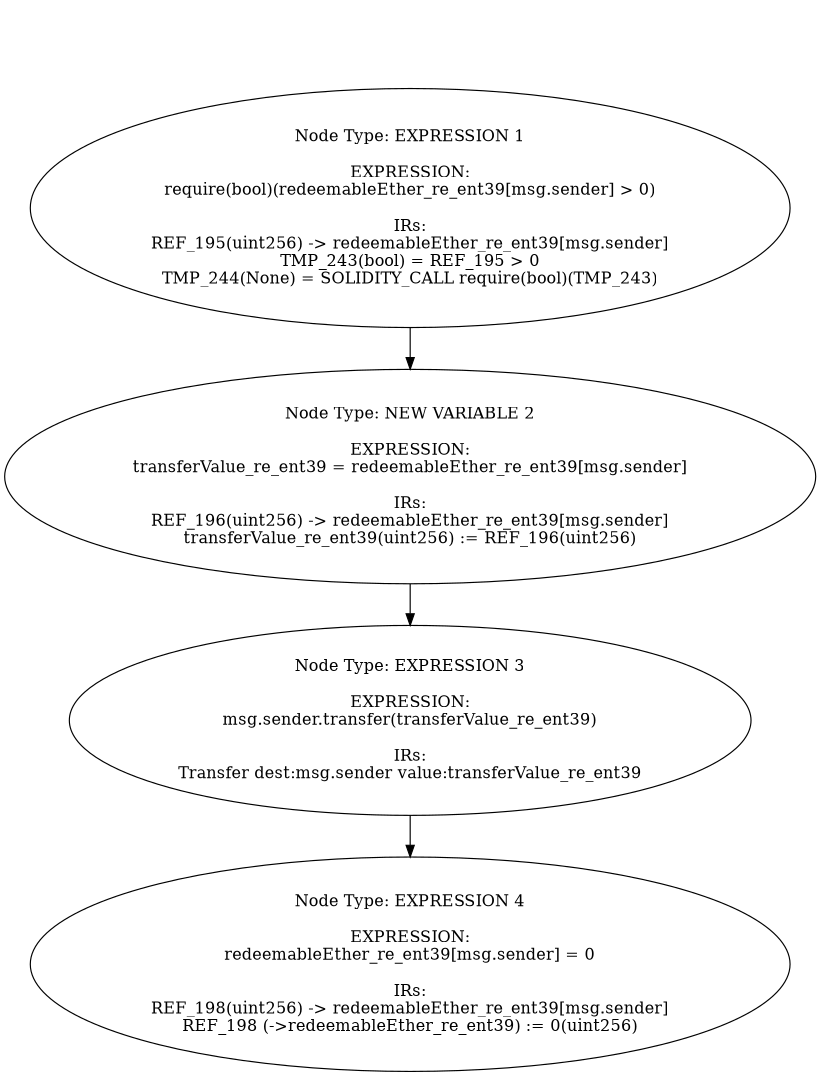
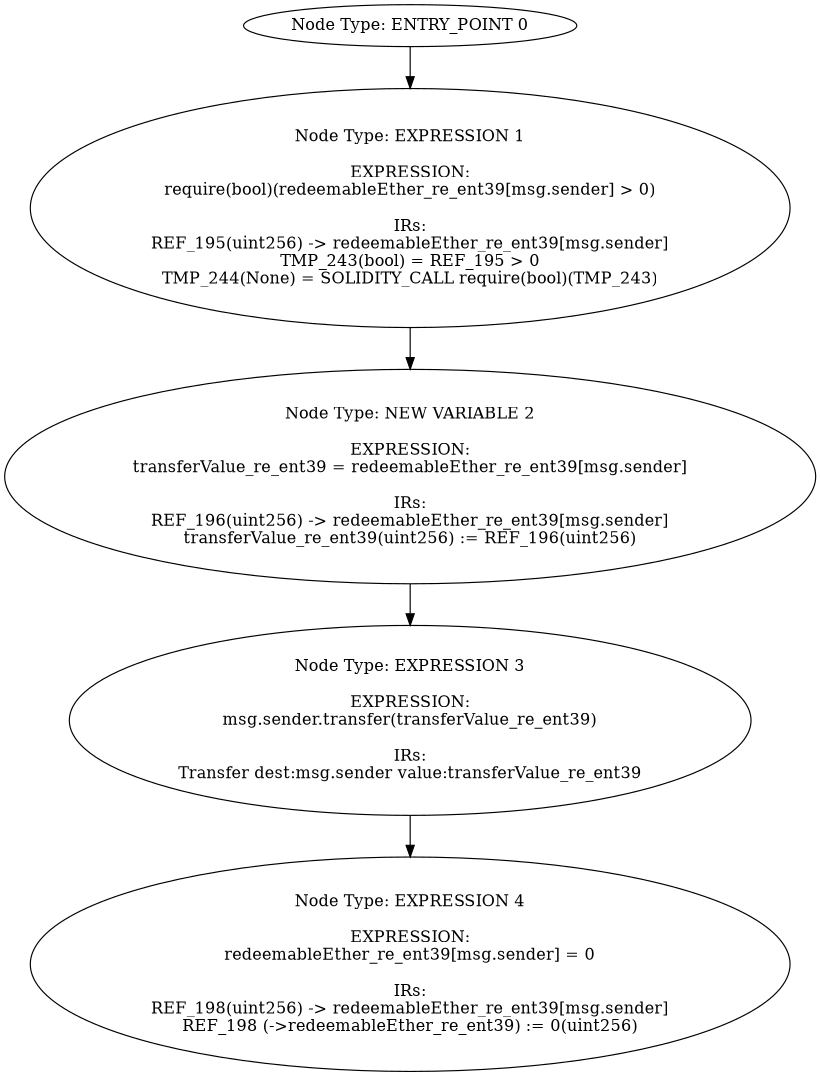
node "Node Type: ENTRY_POINT 0": added
